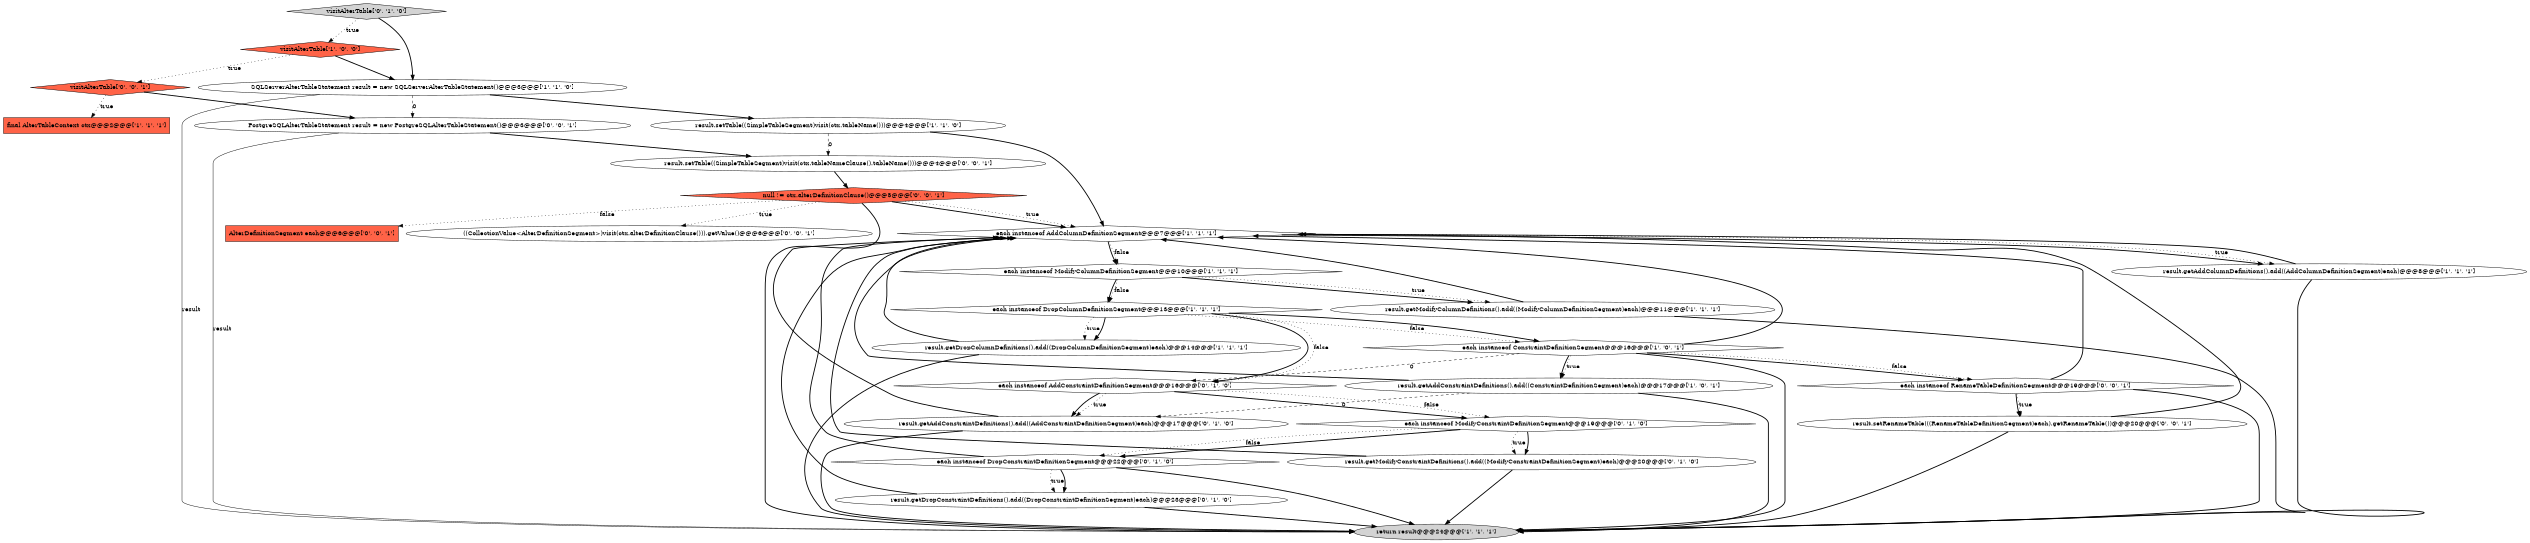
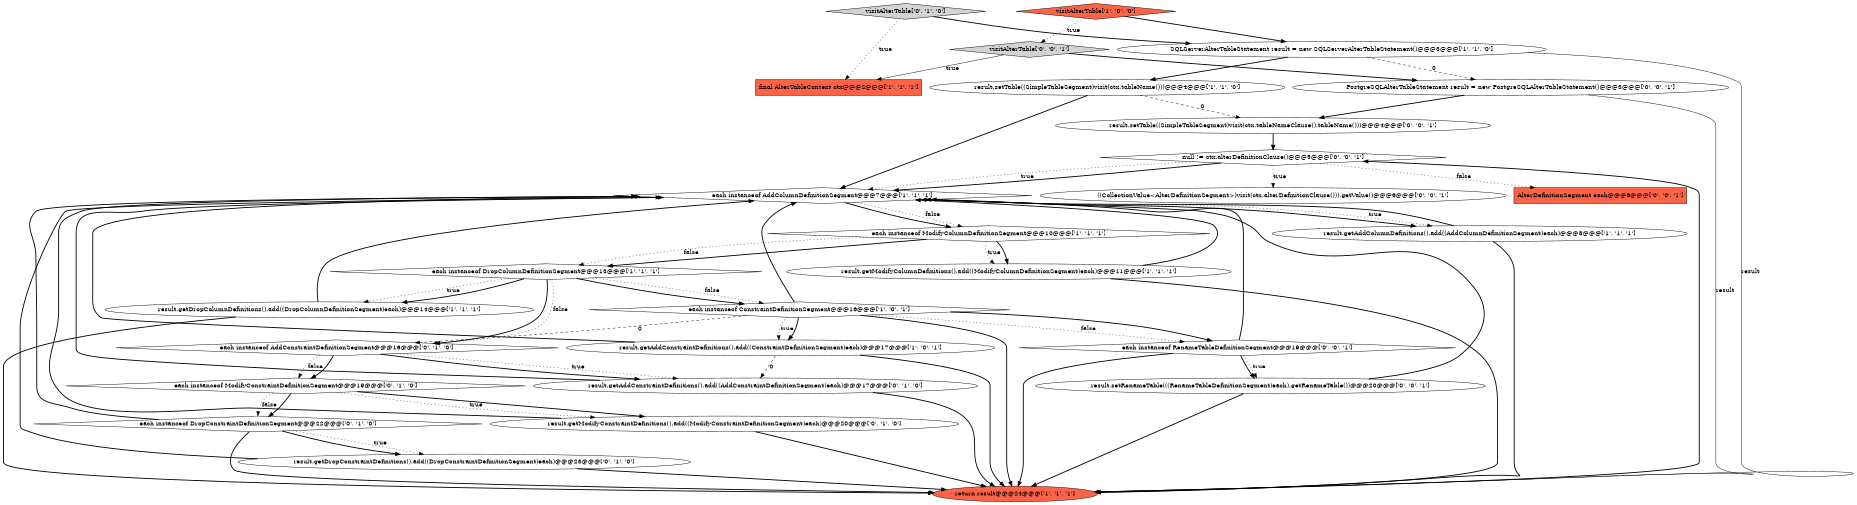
edge "visitAlterTable['0', '1', '0']" -> "visitAlterTable['1', '0', '0']": now "visitAlterTable['0', '1', '0']" -> "final AlterTableContext ctx@@@2@@@['1', '1', '1']"
node "visitAlterTable['0', '0', '1']": fillcolor tomato -> lightgray
edge "visitAlterTable['0', '0', '1']" -> "final AlterTableContext ctx@@@2@@@['1', '1', '1']": style dotted -> solid
node "null != ctx.alterDefinitionClause()@@@5@@@['0', '0', '1']": fillcolor tomato -> white
edge "null != ctx.alterDefinitionClause()@@@5@@@['0', '0', '1']" -> "return result@@@24@@@['1', '1', '1']": reversed
node "return result@@@24@@@['1', '1', '1']": fillcolor lightgray -> tomato
